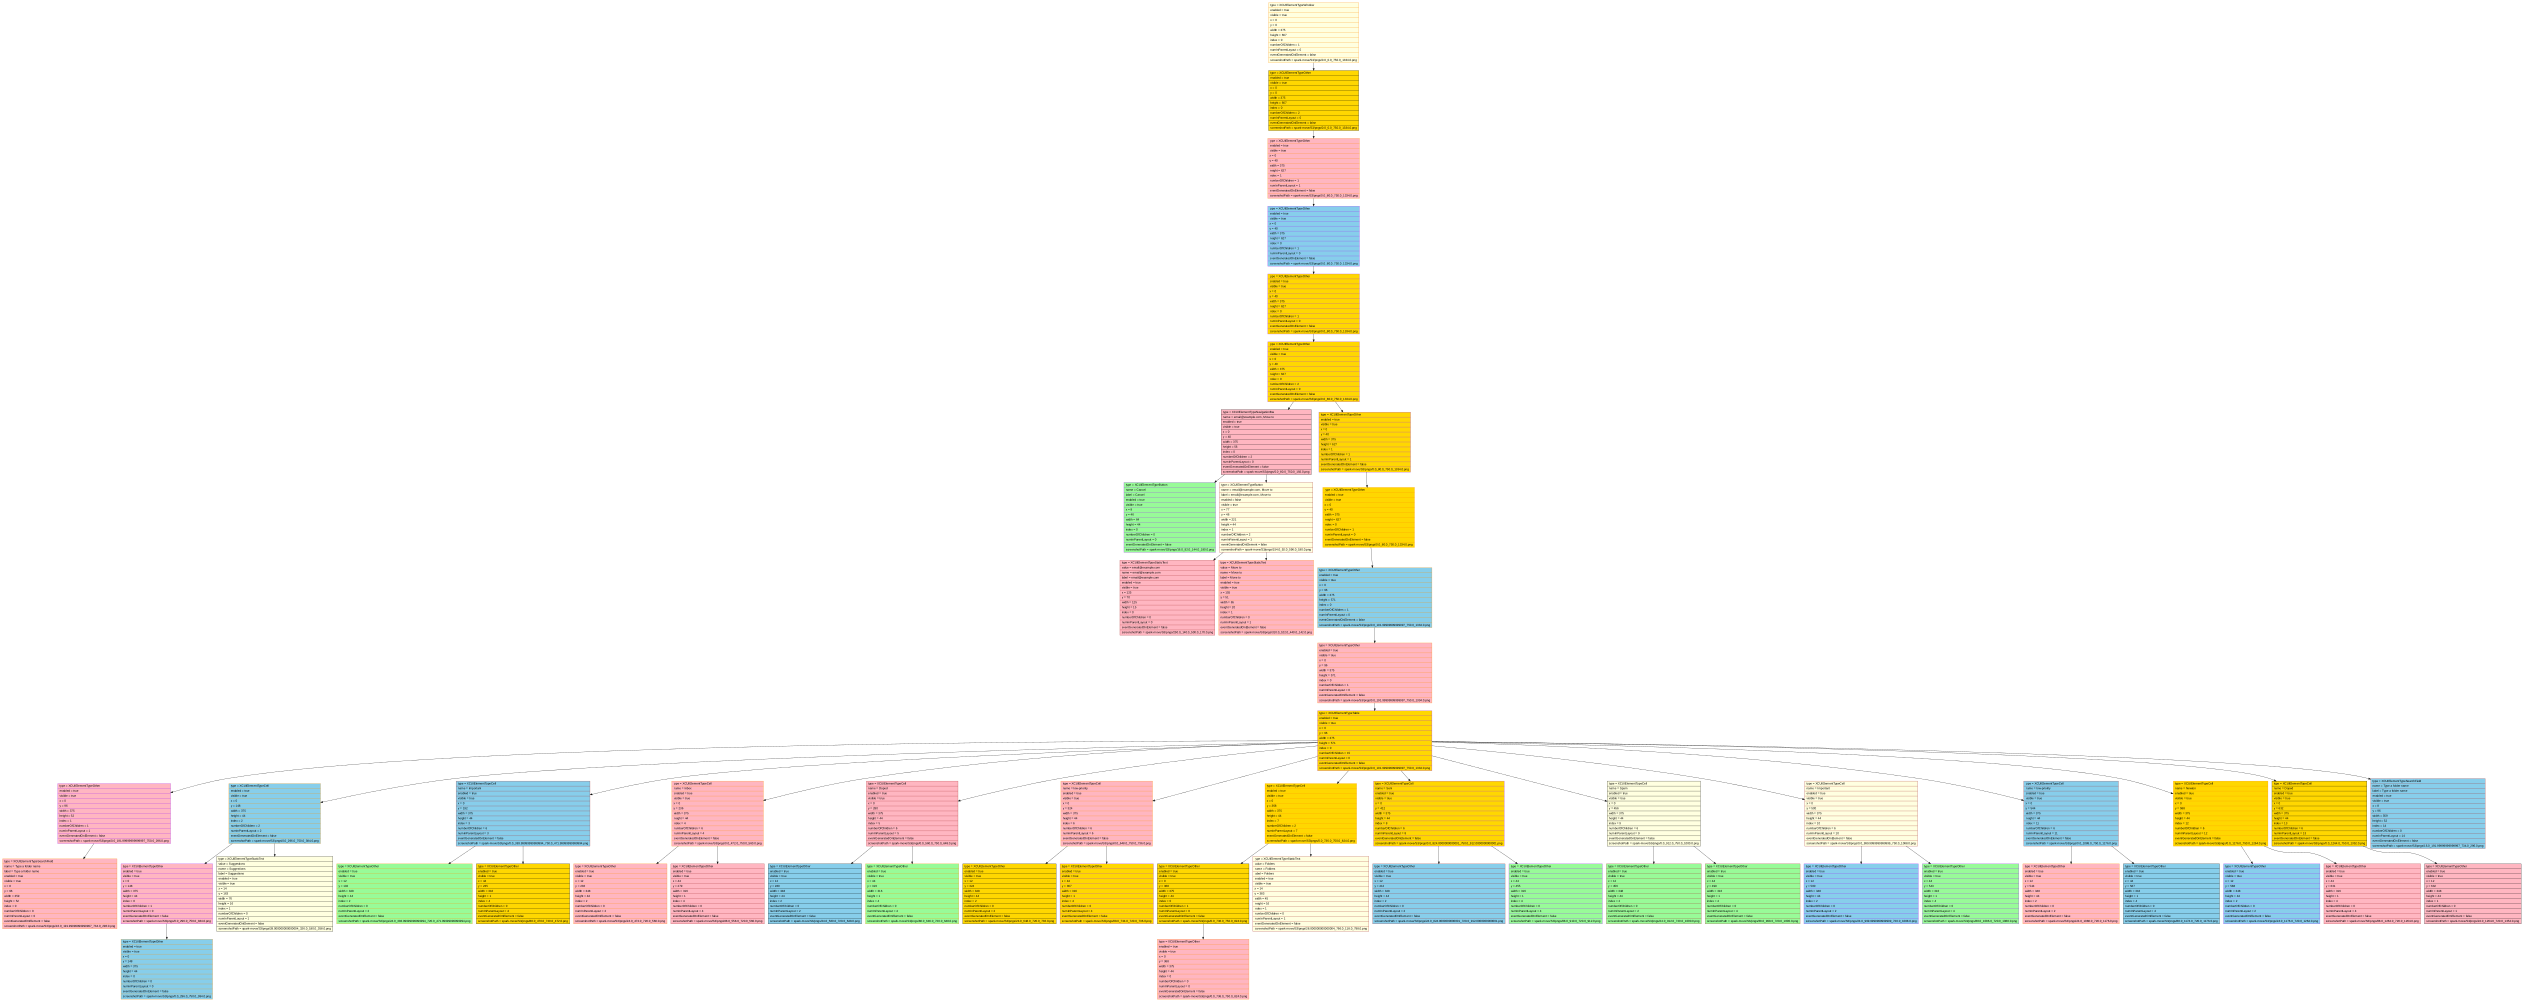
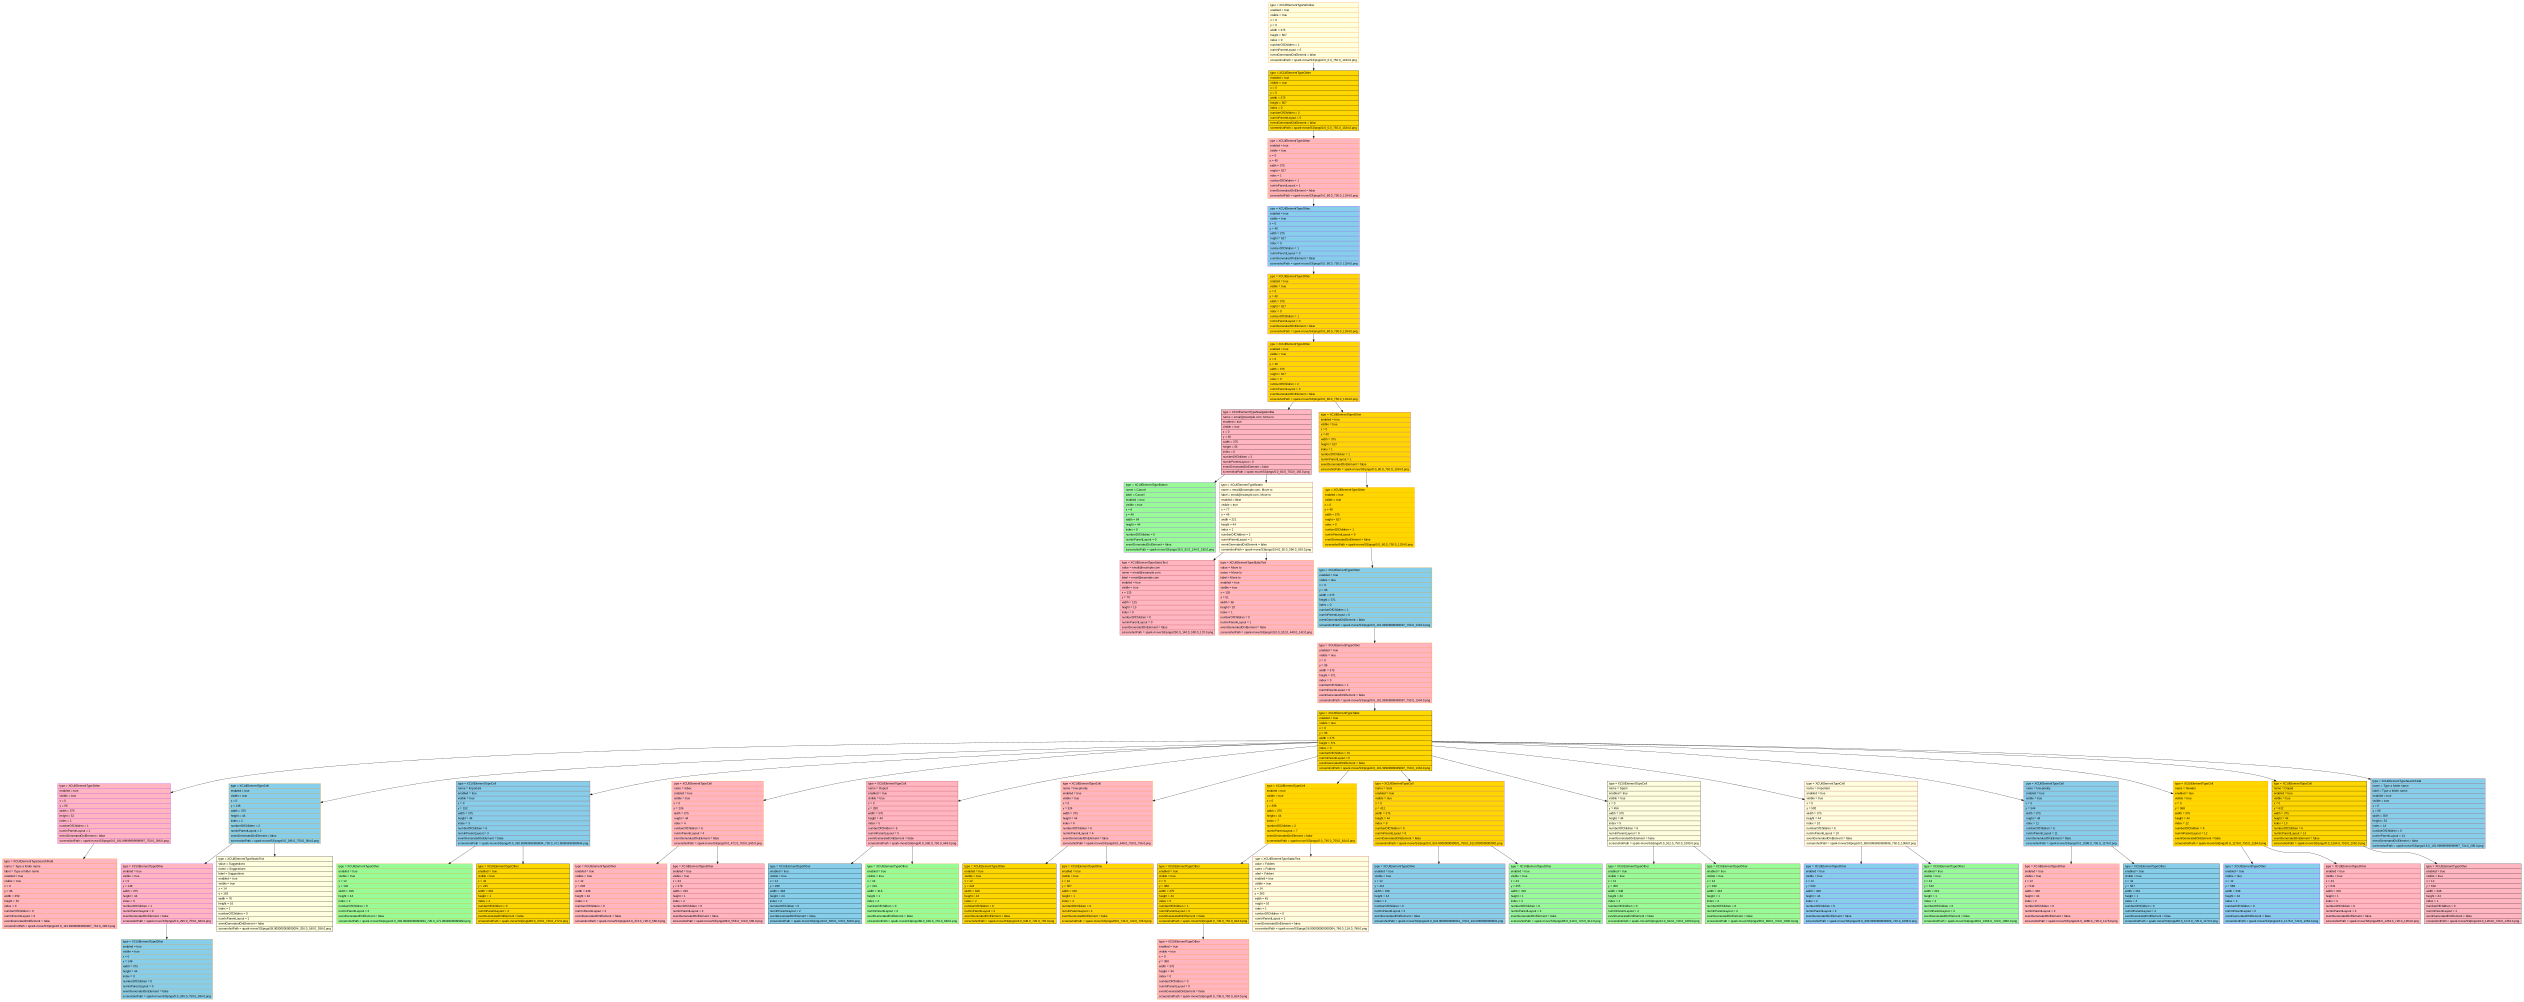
node "type = XCUIElementTypeTable": color purple -> black
